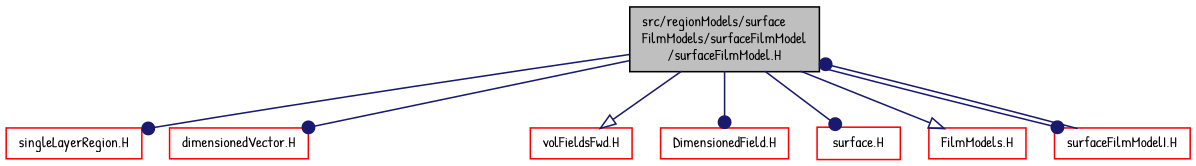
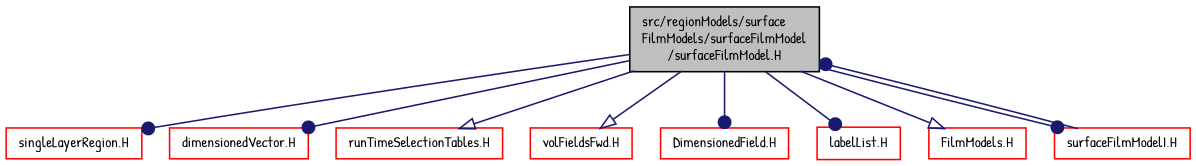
node "runTimeSelectionTables.H": added
node "surface.H": label "surface.H" -> "labelList.H"
